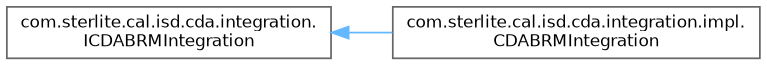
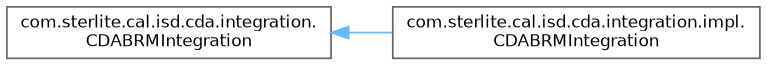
node "com.sterlite.cal.isd.cda.integration. ICDABRMIntegration": label "com.sterlite.cal.isd.cda.integration. ICDABRMIntegration" -> "com.sterlite.cal.isd.cda.integration. CDABRMIntegration"
